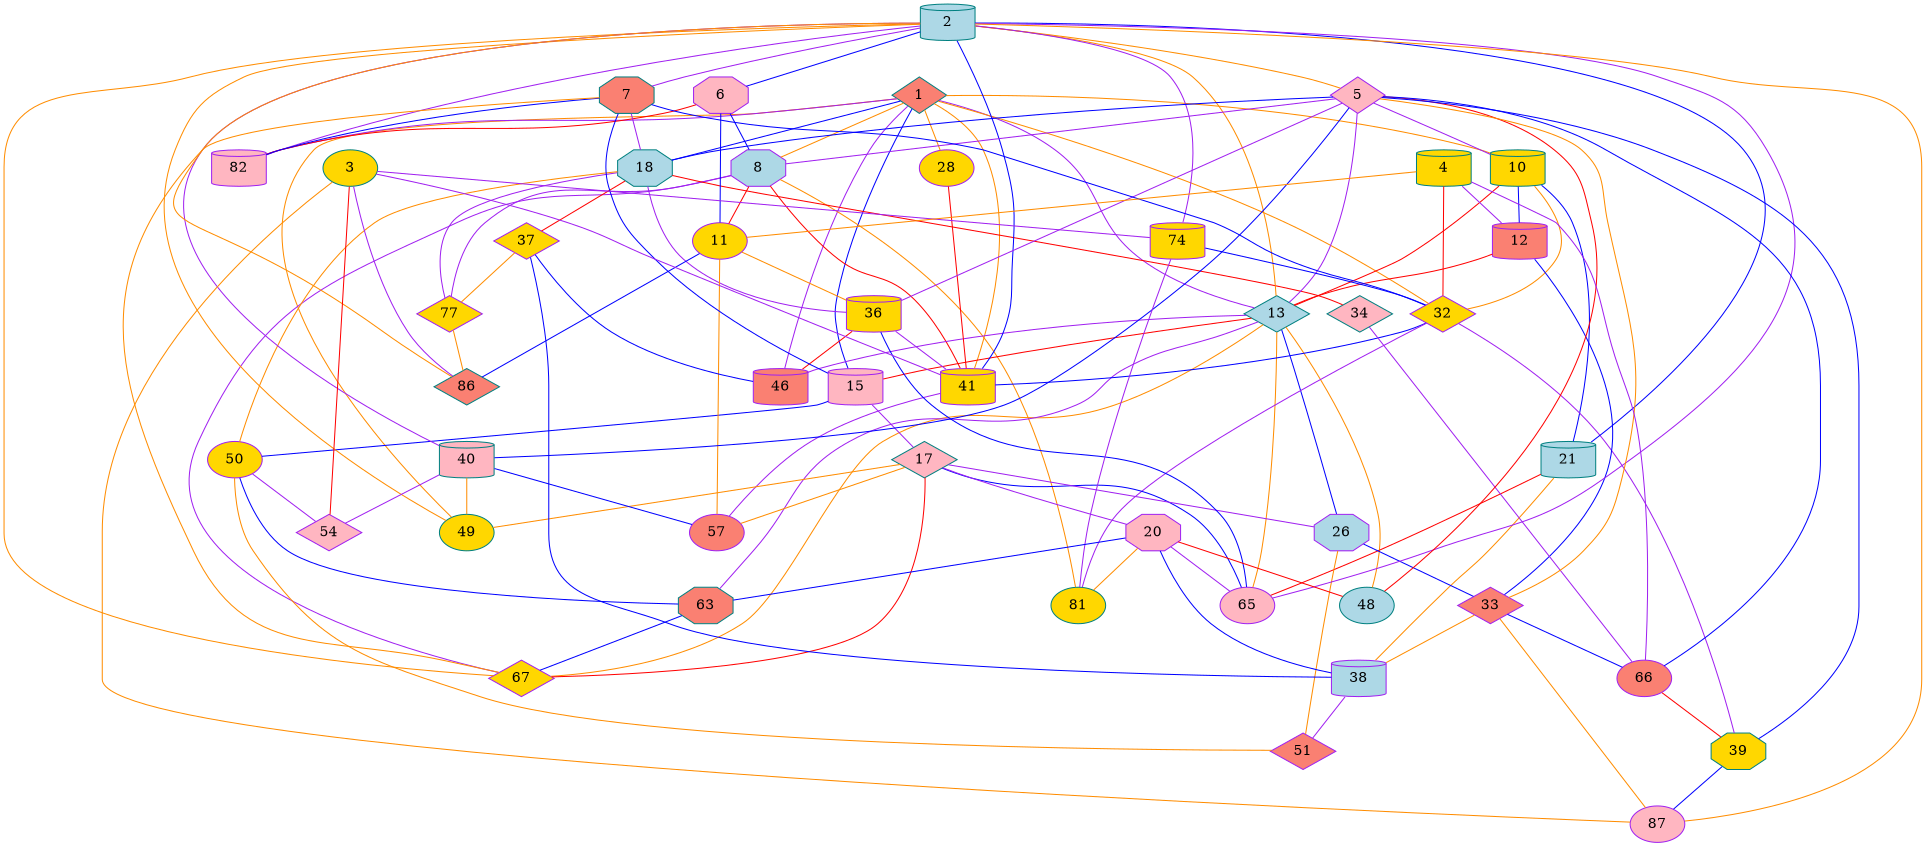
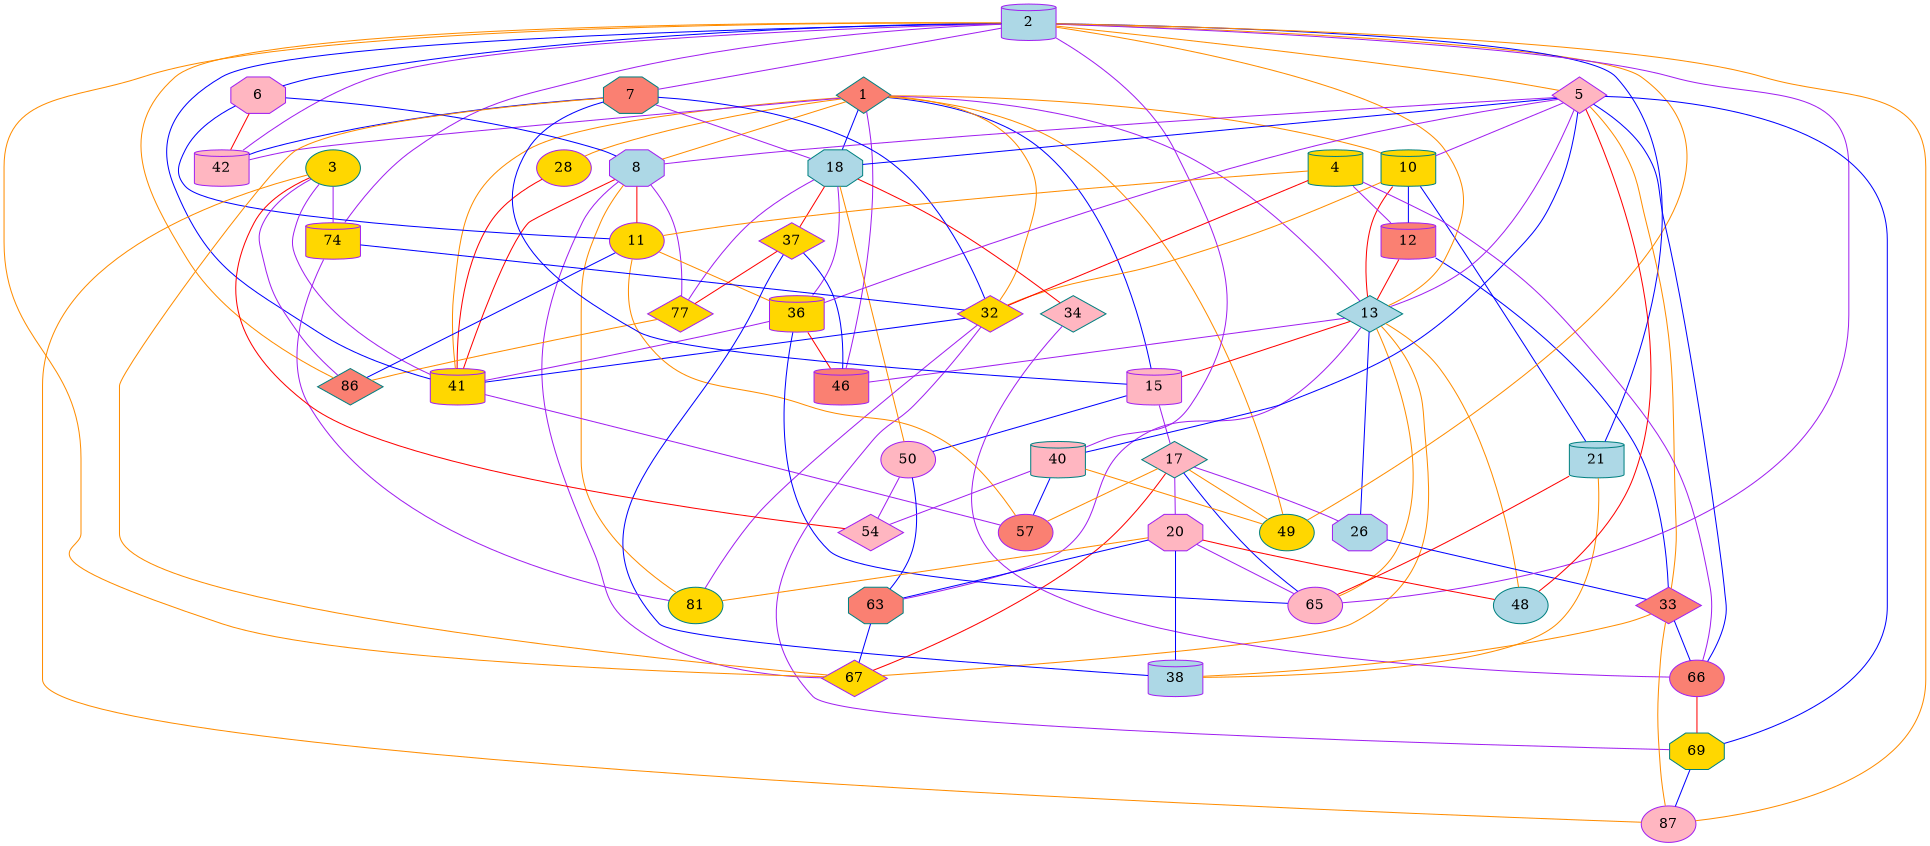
node "2": color teal -> purple
node "82": label "82" -> "42"
edge "37" -- "77": color darkorange -> red
node "50": fillcolor gold -> lightpink
node "51": removed
node "39": label "39" -> "69"
